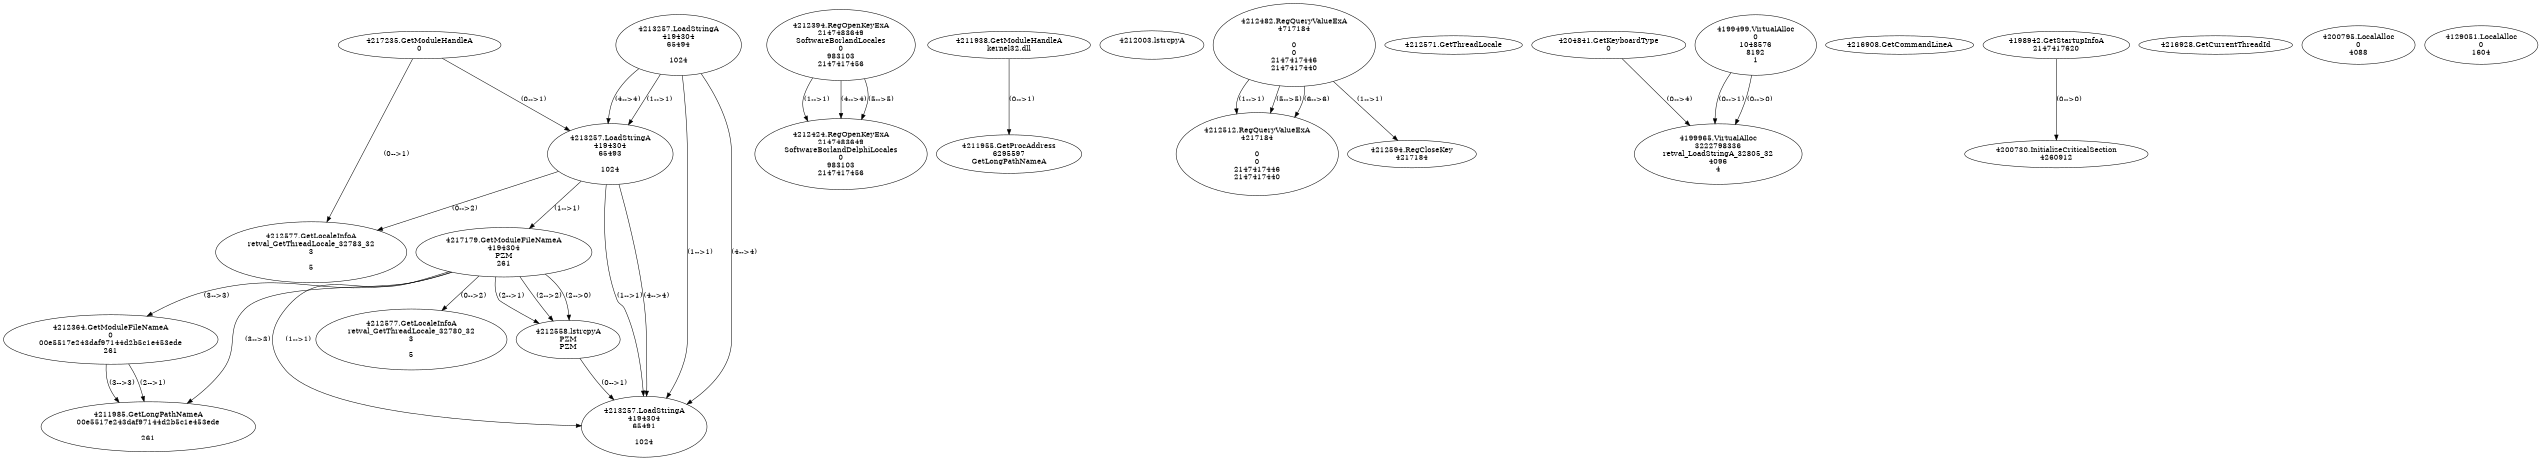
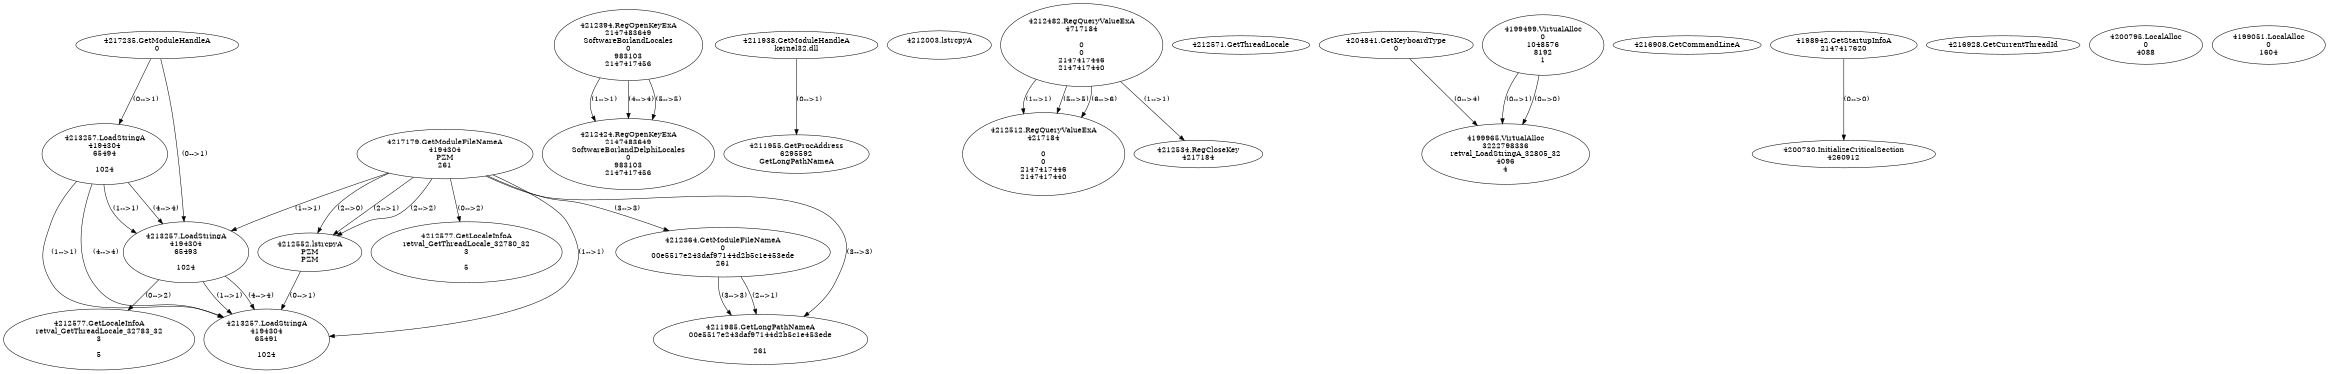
node "4129051.LocalAlloc 0 1604": label "4129051.LocalAlloc 0 1604" -> "4199051.LocalAlloc 0 1604"
edge "4217235.GetModuleHandleA 0" -> "4212577.GetLocaleInfoA retval_GetThreadLocale_32783_32 3 5": now "4217235.GetModuleHandleA 0" -> "4213257.LoadStringA 4194304 65494 1024"
node "4211955.GetProcAddress 6295597 GetLongPathNameA": label "4211955.GetProcAddress 6295597 GetLongPathNameA" -> "4211955.GetProcAddress 6295592 GetLongPathNameA"
node "4212594.RegCloseKey 4217184": label "4212594.RegCloseKey 4217184" -> "4212534.RegCloseKey 4217184"
edge "4213257.LoadStringA 4194304 65493 1024" -> "4217179.GetModuleFileNameA 4194304 PZM 261": reversed
node "4212558.lstrcpyA PZM PZM": label "4212558.lstrcpyA PZM PZM" -> "4212552.lstrcpyA PZM PZM"
